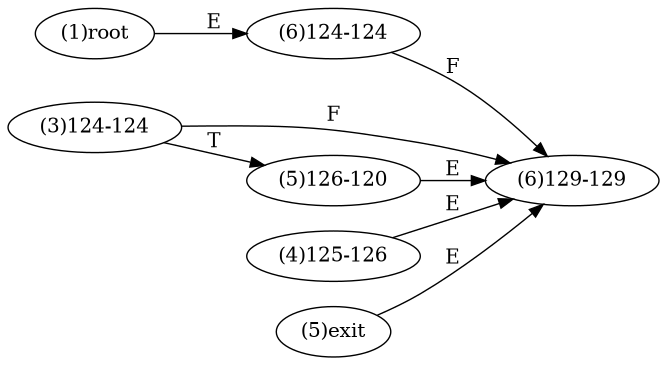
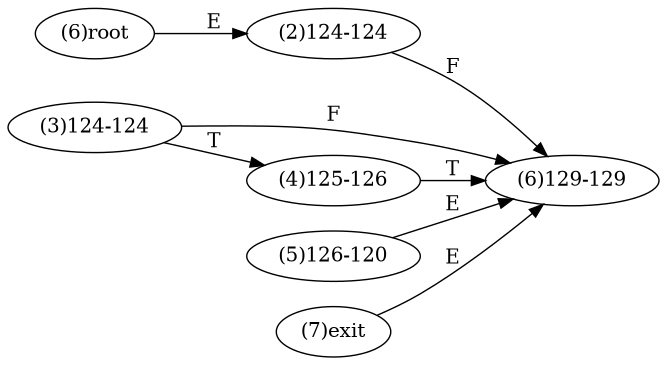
node "(1)root": label "(1)root" -> "(6)root"
node "(6)124-124": label "(6)124-124" -> "(2)124-124"
edge "(3)124-124" -> "(5)126-120": now "(3)124-124" -> "(4)125-126"
edge "(4)125-126" -> "(6)129-129": label "E" -> "T"
node "(5)exit": label "(5)exit" -> "(7)exit"
